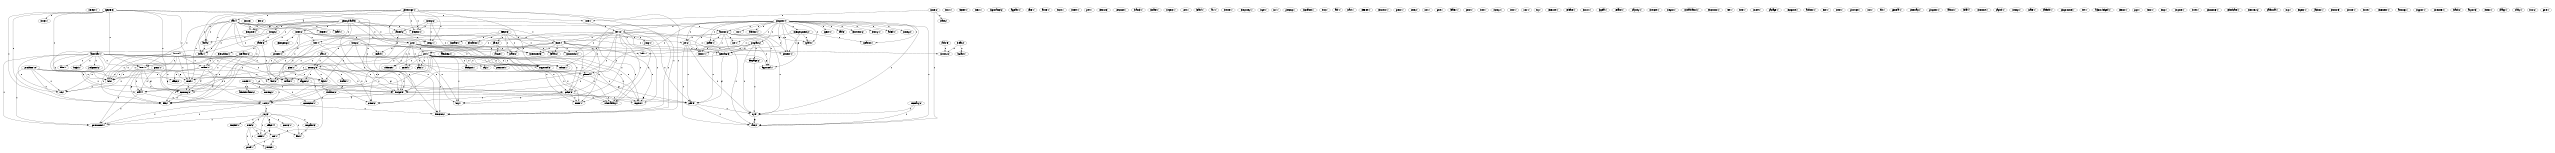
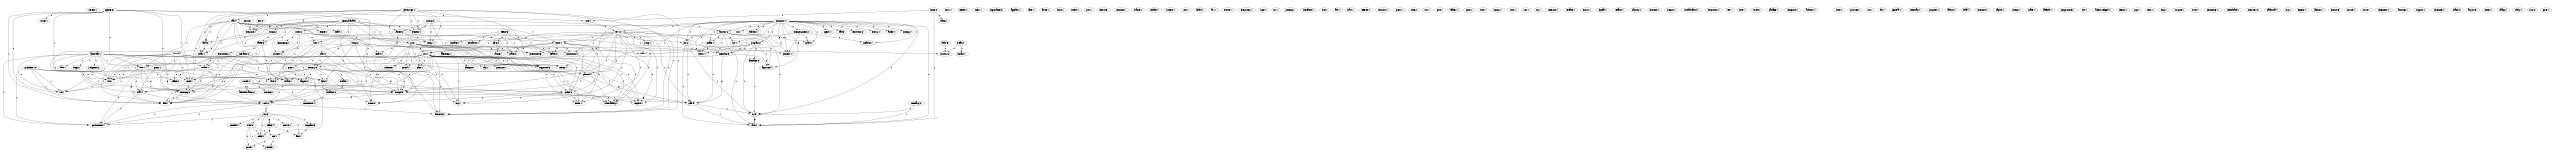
node "end(1)": removed
